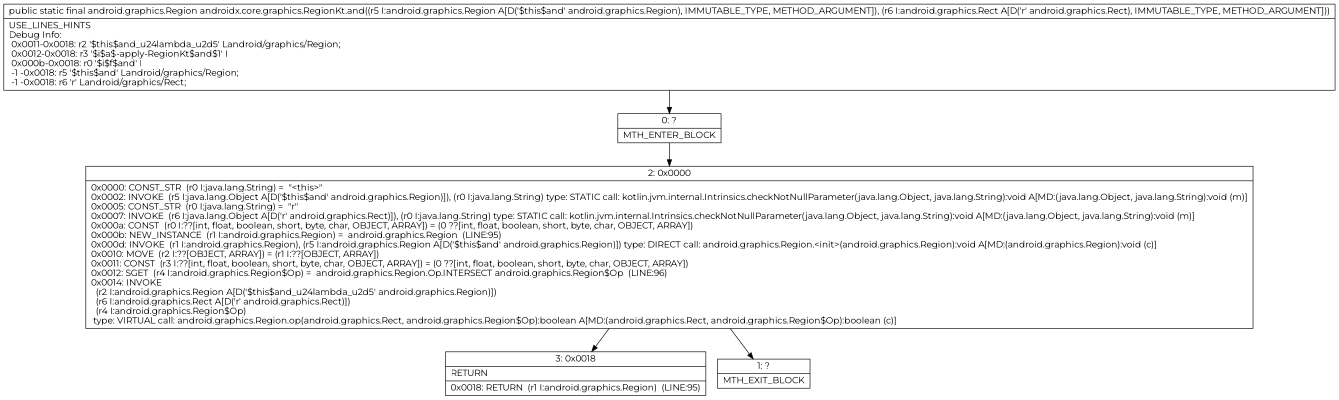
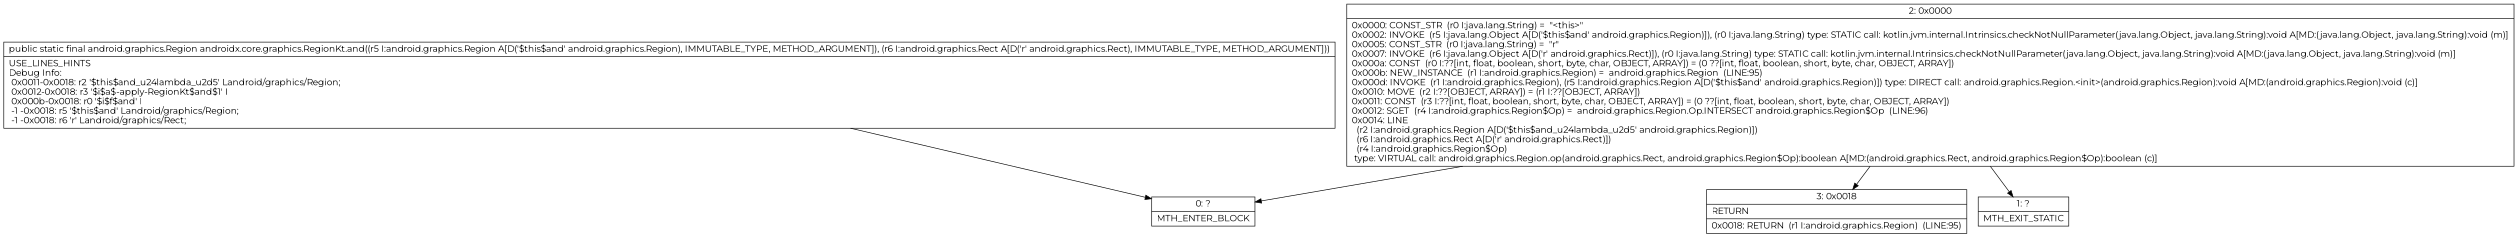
edge "0: ?" -> "2: 0x0000": reversed
node "2: 0x0000": text "0x0014: INVOKE" -> "0x0014: LINE"
node "1: ?": text "MTH_EXIT_BLOCK" -> "MTH_EXIT_STATIC"
